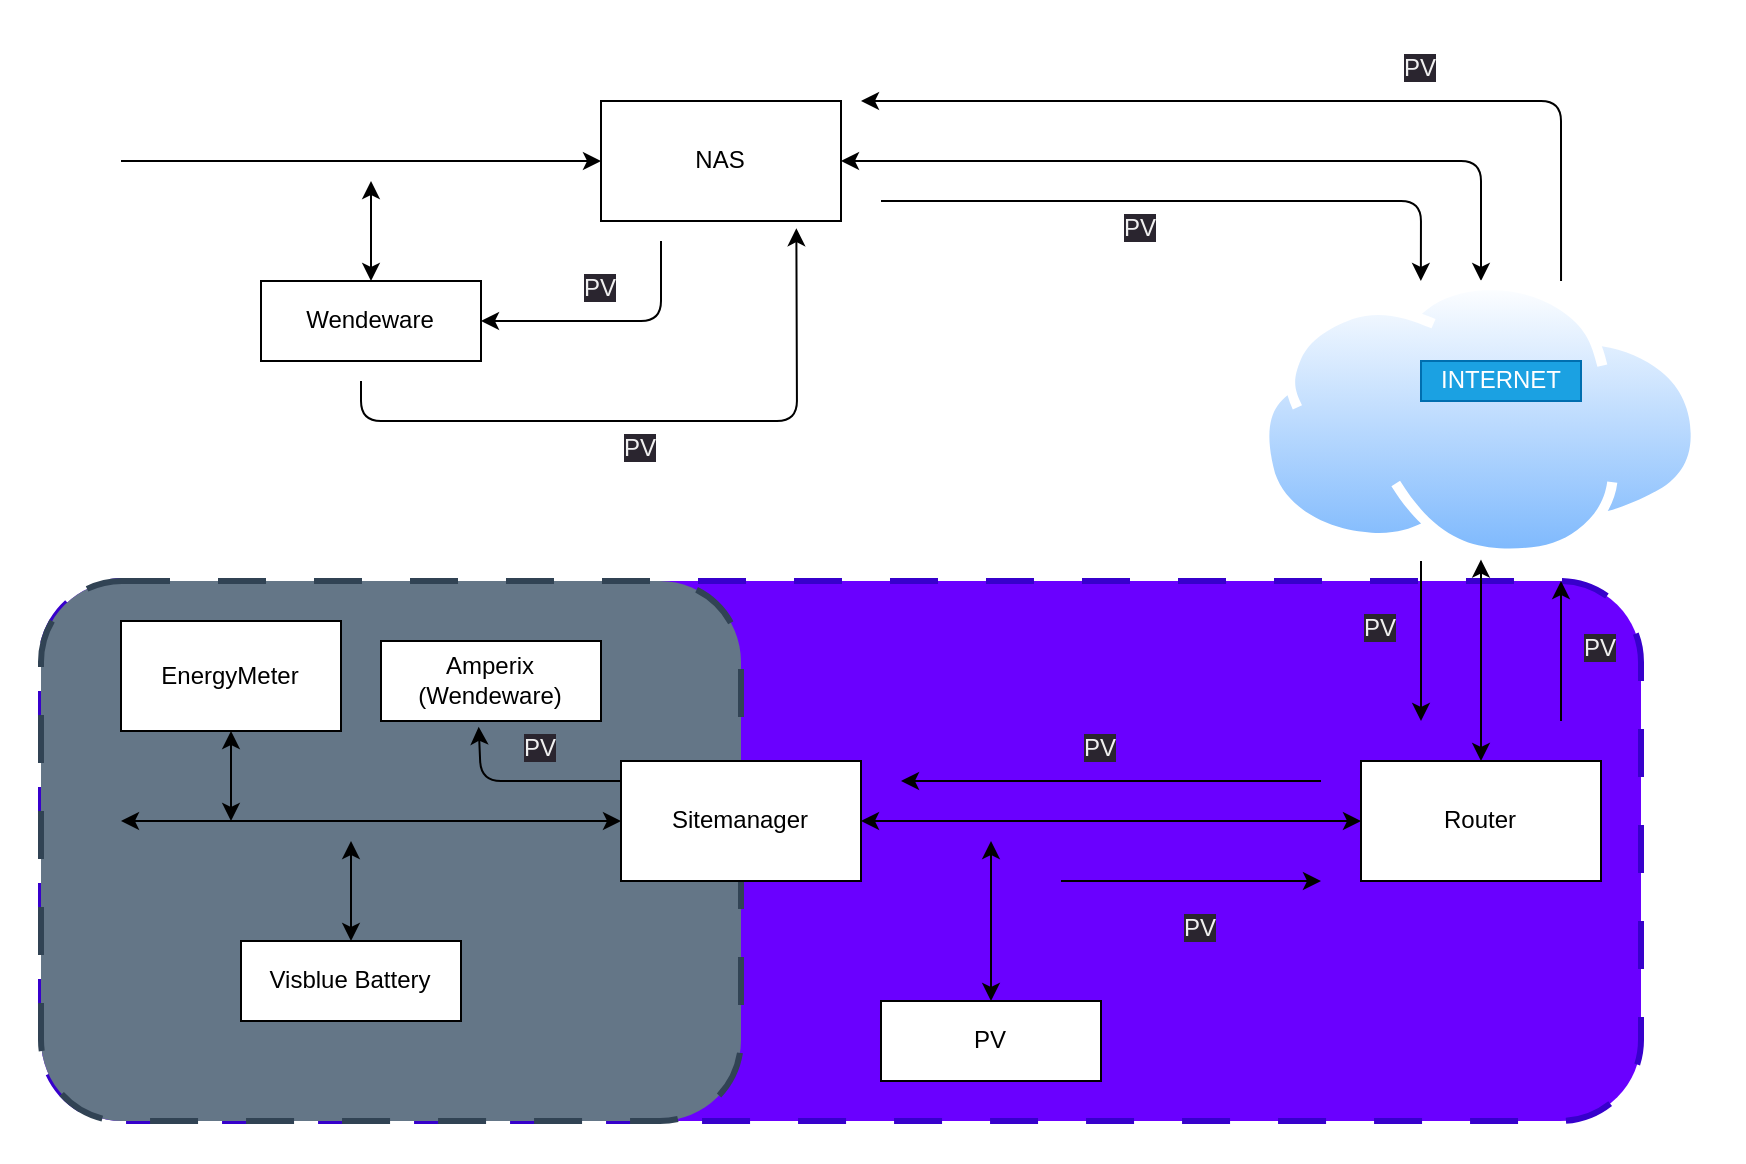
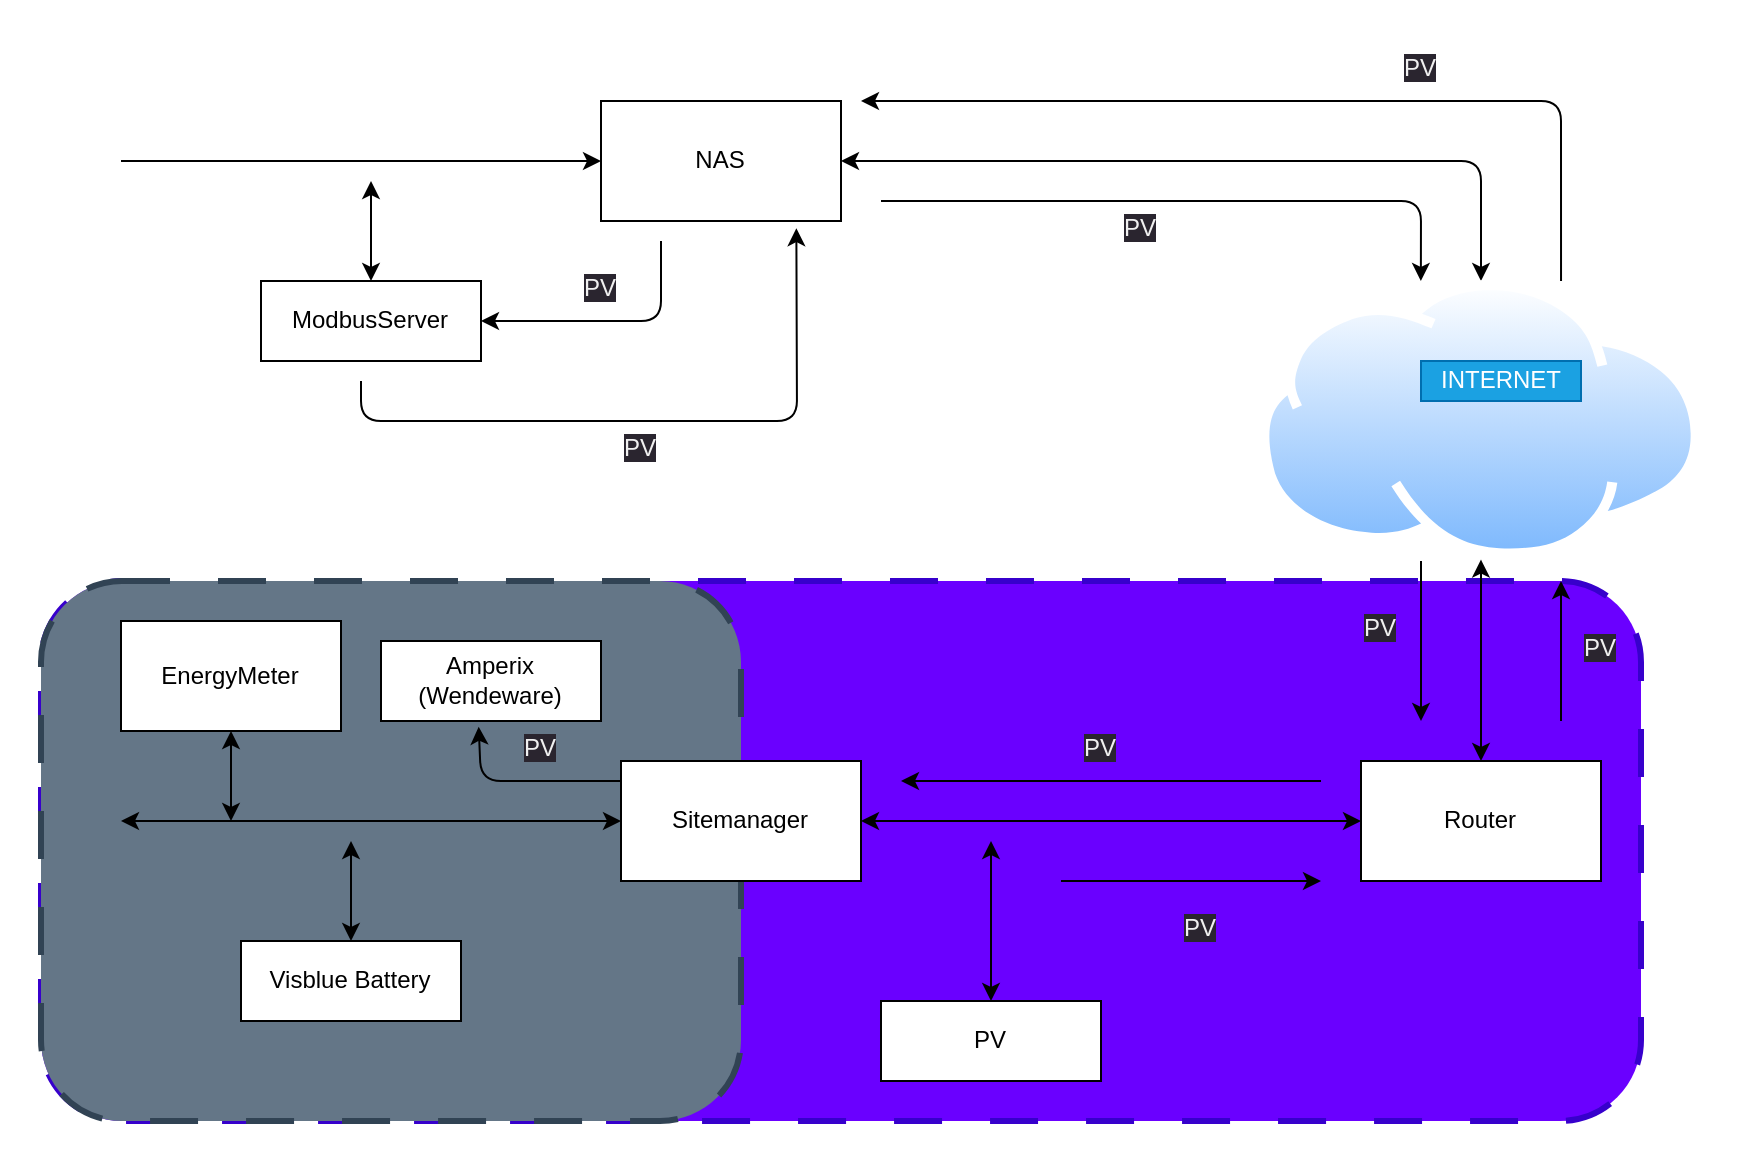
node "Wendeware": label "Wendeware" -> "ModbusServer"
